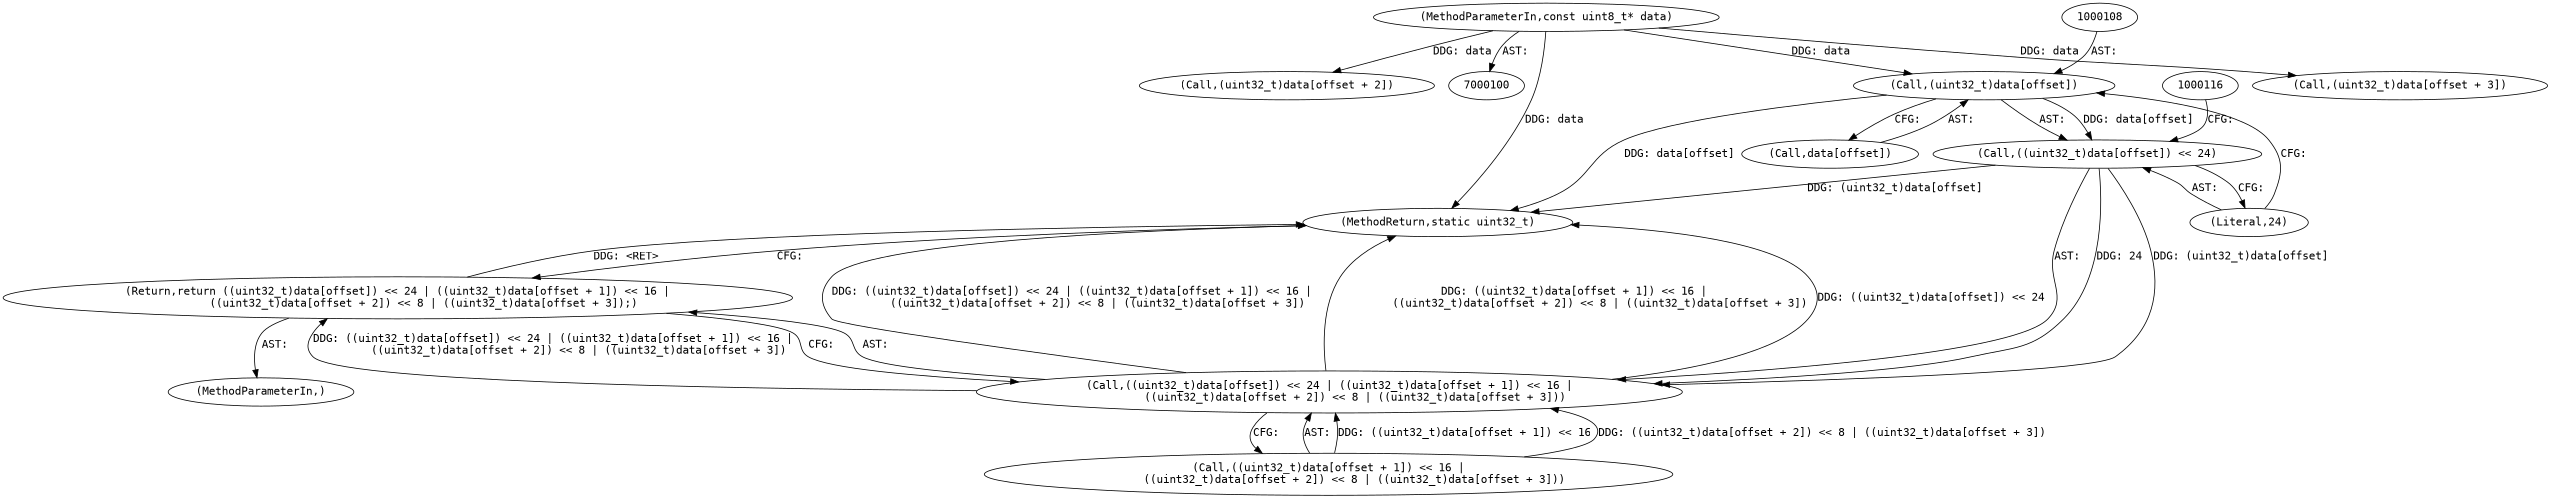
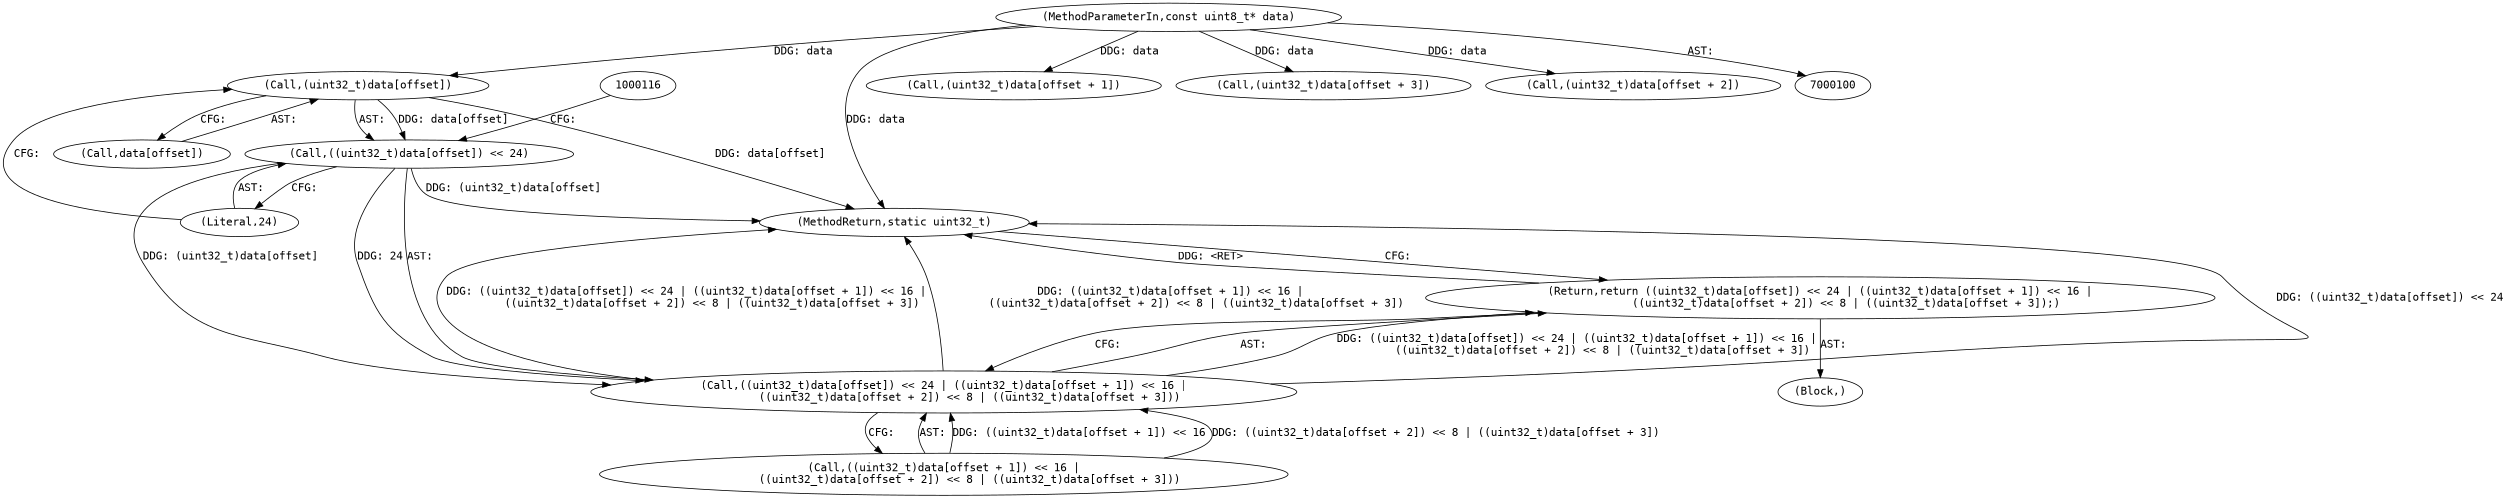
node "1000108": removed
node "(Call,(uint32_t)data[offset + 1])": added
node "(MethodParameterIn,)": label "(MethodParameterIn,)" -> "(Block,)"
